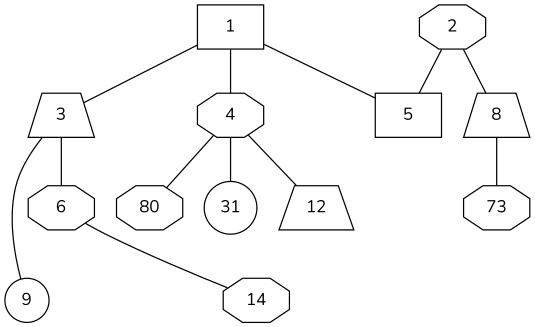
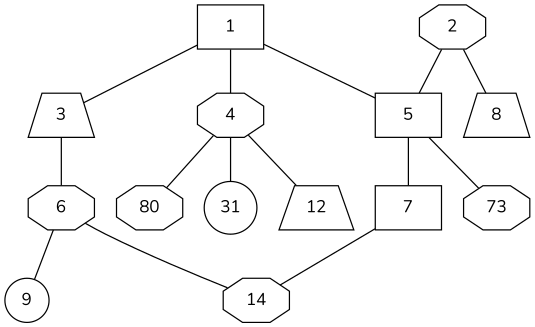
edge "8" -- "73": now "5" -- "73"
edge "3" -- "9": now "6" -- "9"
node "7": added
